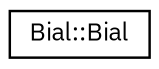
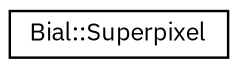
node "Bial::Bial": label "Bial::Bial" -> "Bial::Superpixel"
